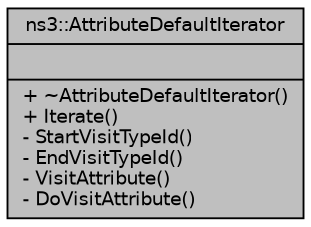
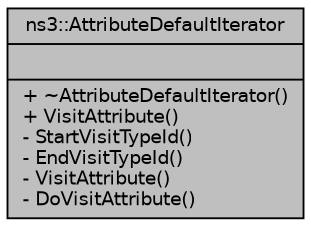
node "ns3::AttributeDefaultIterator": text "+ Iterate()" -> "+ VisitAttribute()"
